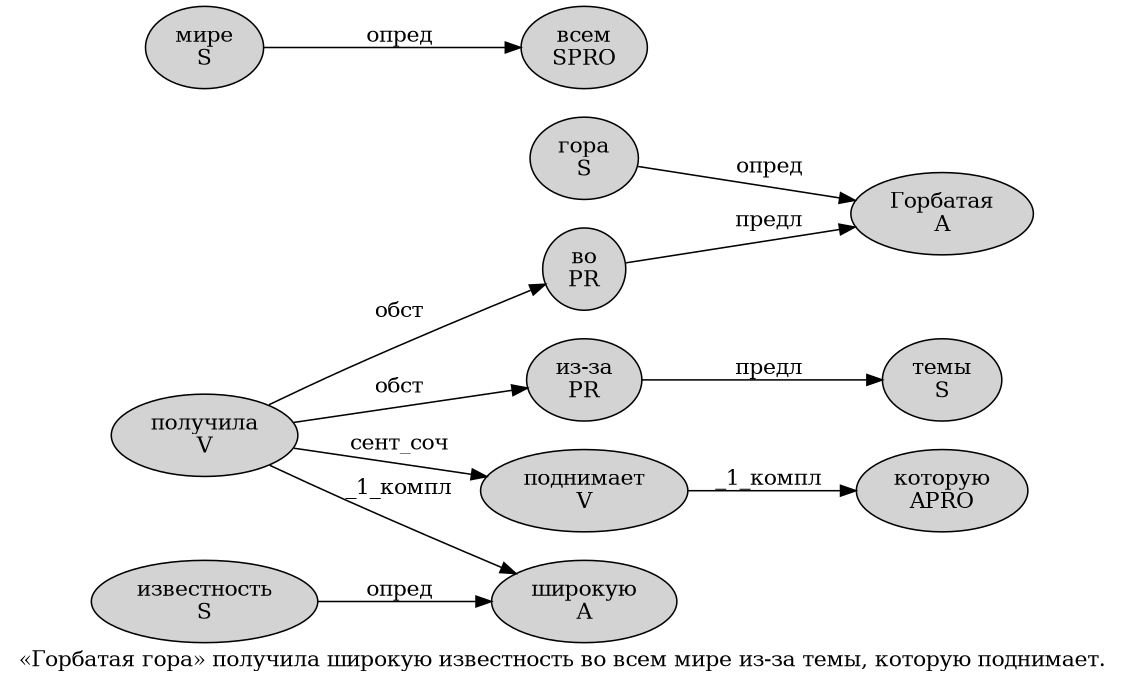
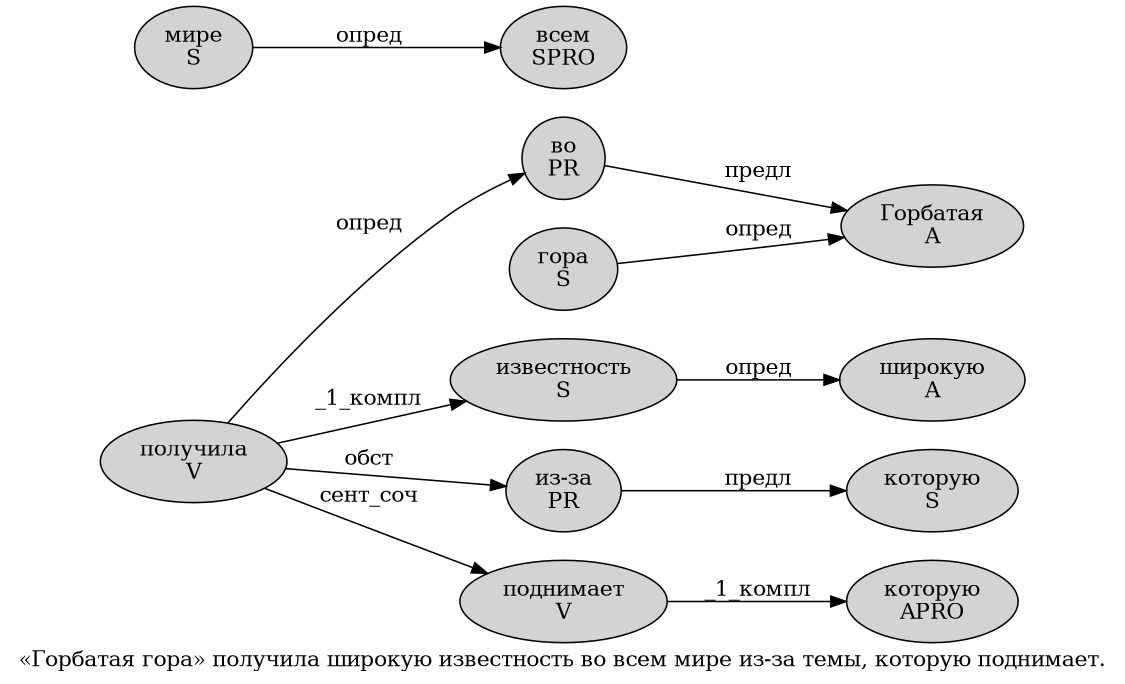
edge "получила V" -> "во PR": label "обст" -> "опред"
node "темы S": label "темы S" -> "которую S"
edge "получила V" -> "широкую A": now "получила V" -> "известность S"
